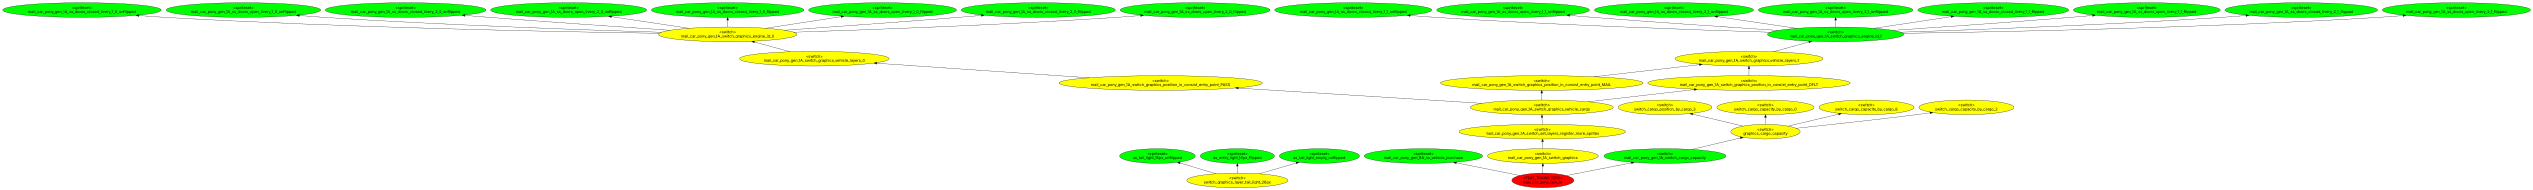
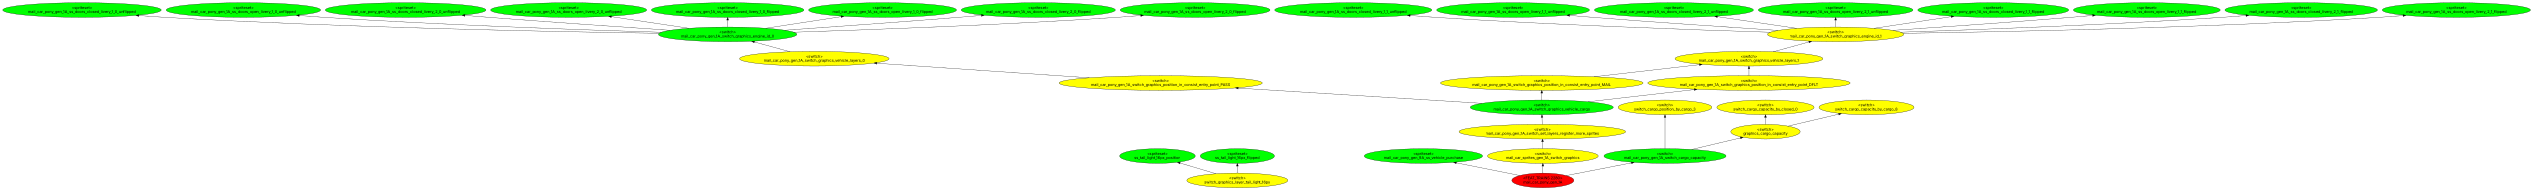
node "<switch> mail_car_pony_gen_1A_switch_graphics_engine_id_0": fillcolor yellow -> green
node "<switch> mail_car_pony_gen_1A_switch_graphics_engine_id_1": fillcolor green -> yellow
node "<switch> mail_car_pony_gen_1A_switch_graphics_vehicle_cargo": fillcolor yellow -> green
node "<switch> switch_cargo_capacity_by_cargo_0": label "<switch> switch_cargo_capacity_by_cargo_0" -> "<switch> switch_cargo_capacity_by_closed_0"
node "<switch> switch_cargo_capacity_by_cargo_2": removed
edge "<switch> graphics_cargo_capacity" -> "<switch> switch_cargo_position_by_cargo_3": now "<switch> mail_car_pony_gen_1A_switch_cargo_capacity" -> "<switch> switch_cargo_position_by_cargo_3"
node "<spriteset> ss_tail_light_16px_unflipped": label "<spriteset> ss_tail_light_16px_unflipped" -> "<spriteset> ss_tail_light_16px_position"
node "<spriteset> ss_entry_light_16px_flipped": label "<spriteset> ss_entry_light_16px_flipped" -> "<spriteset> ss_tail_light_16px_flipped"
node "<spriteset> ss_tail_light_empty_unflipped": removed
node "<switch> mail_car_pony_gen_1A_switch_graphics": label "<switch> mail_car_pony_gen_1A_switch_graphics" -> "<switch> mail_car_sprites_gen_1A_switch_graphics"
node "<switch> switch_graphics_layer_tail_light_26px": label "<switch> switch_graphics_layer_tail_light_26px" -> "<switch> switch_graphics_layer_tail_light_16px"
